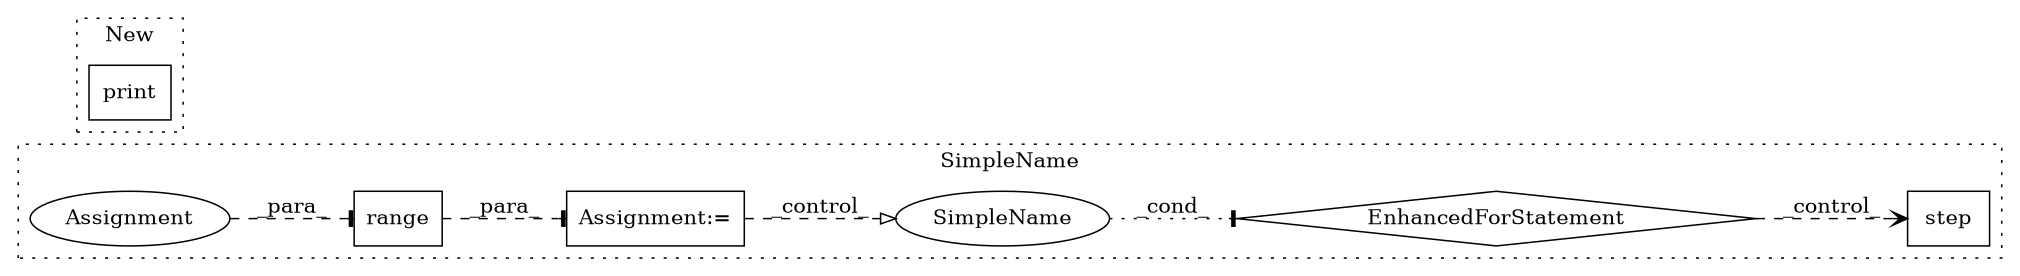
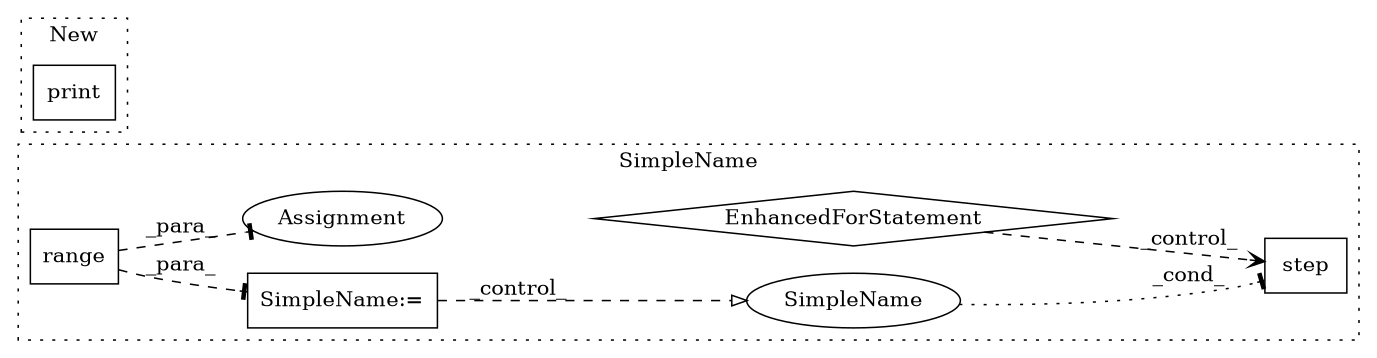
edge "Assignment" -> "range": reversed
node "Assignment:=": label "Assignment:=" -> "SimpleName:="
edge "SimpleName" -> "EnhancedForStatement": now "SimpleName" -> "step"
